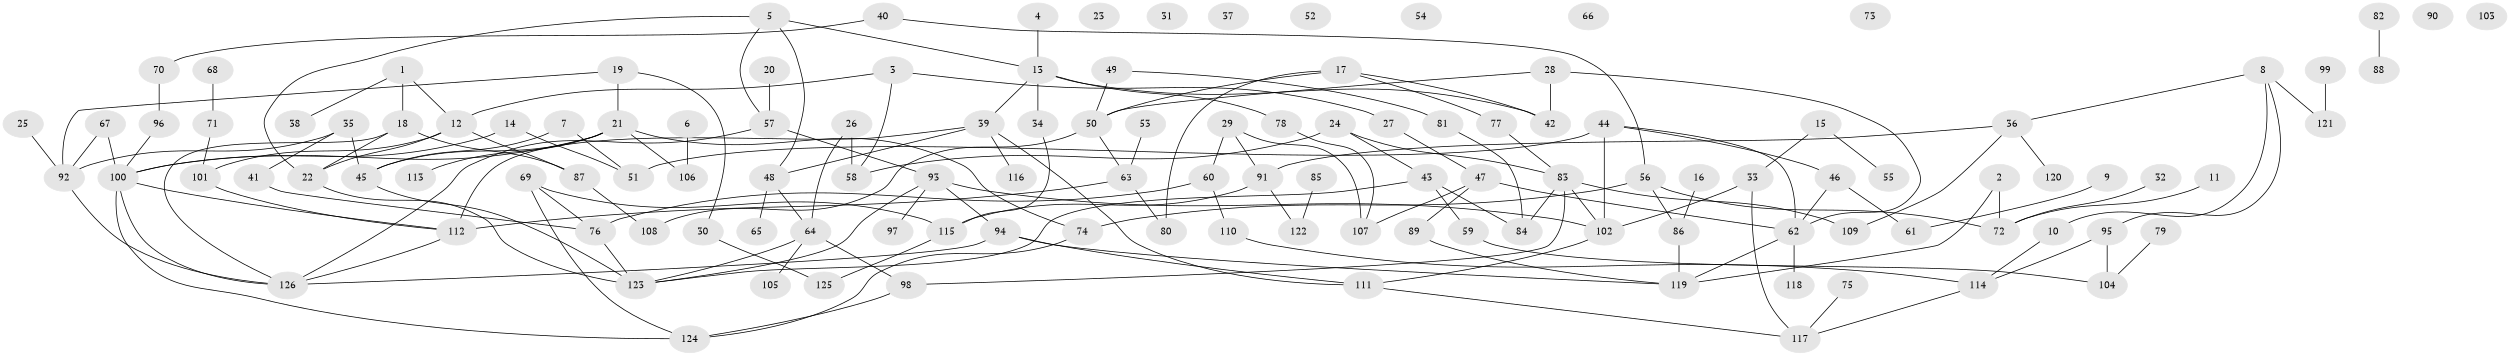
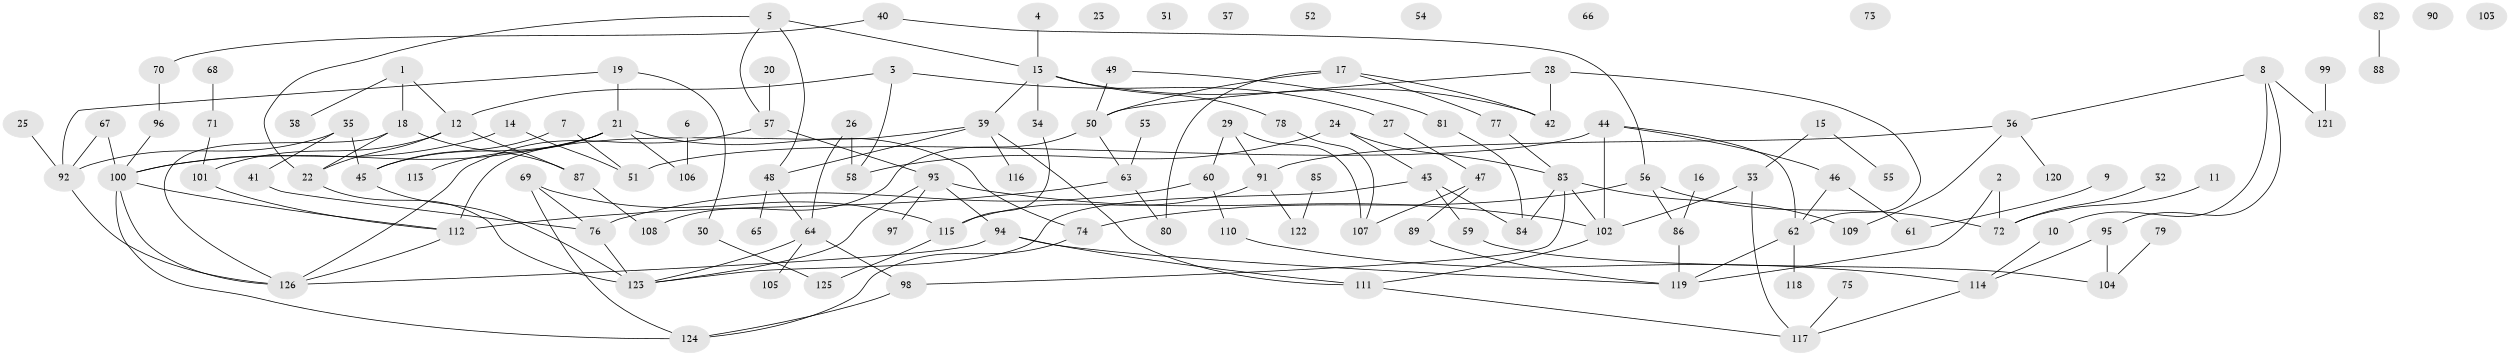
edge "47" -- "62": removed
